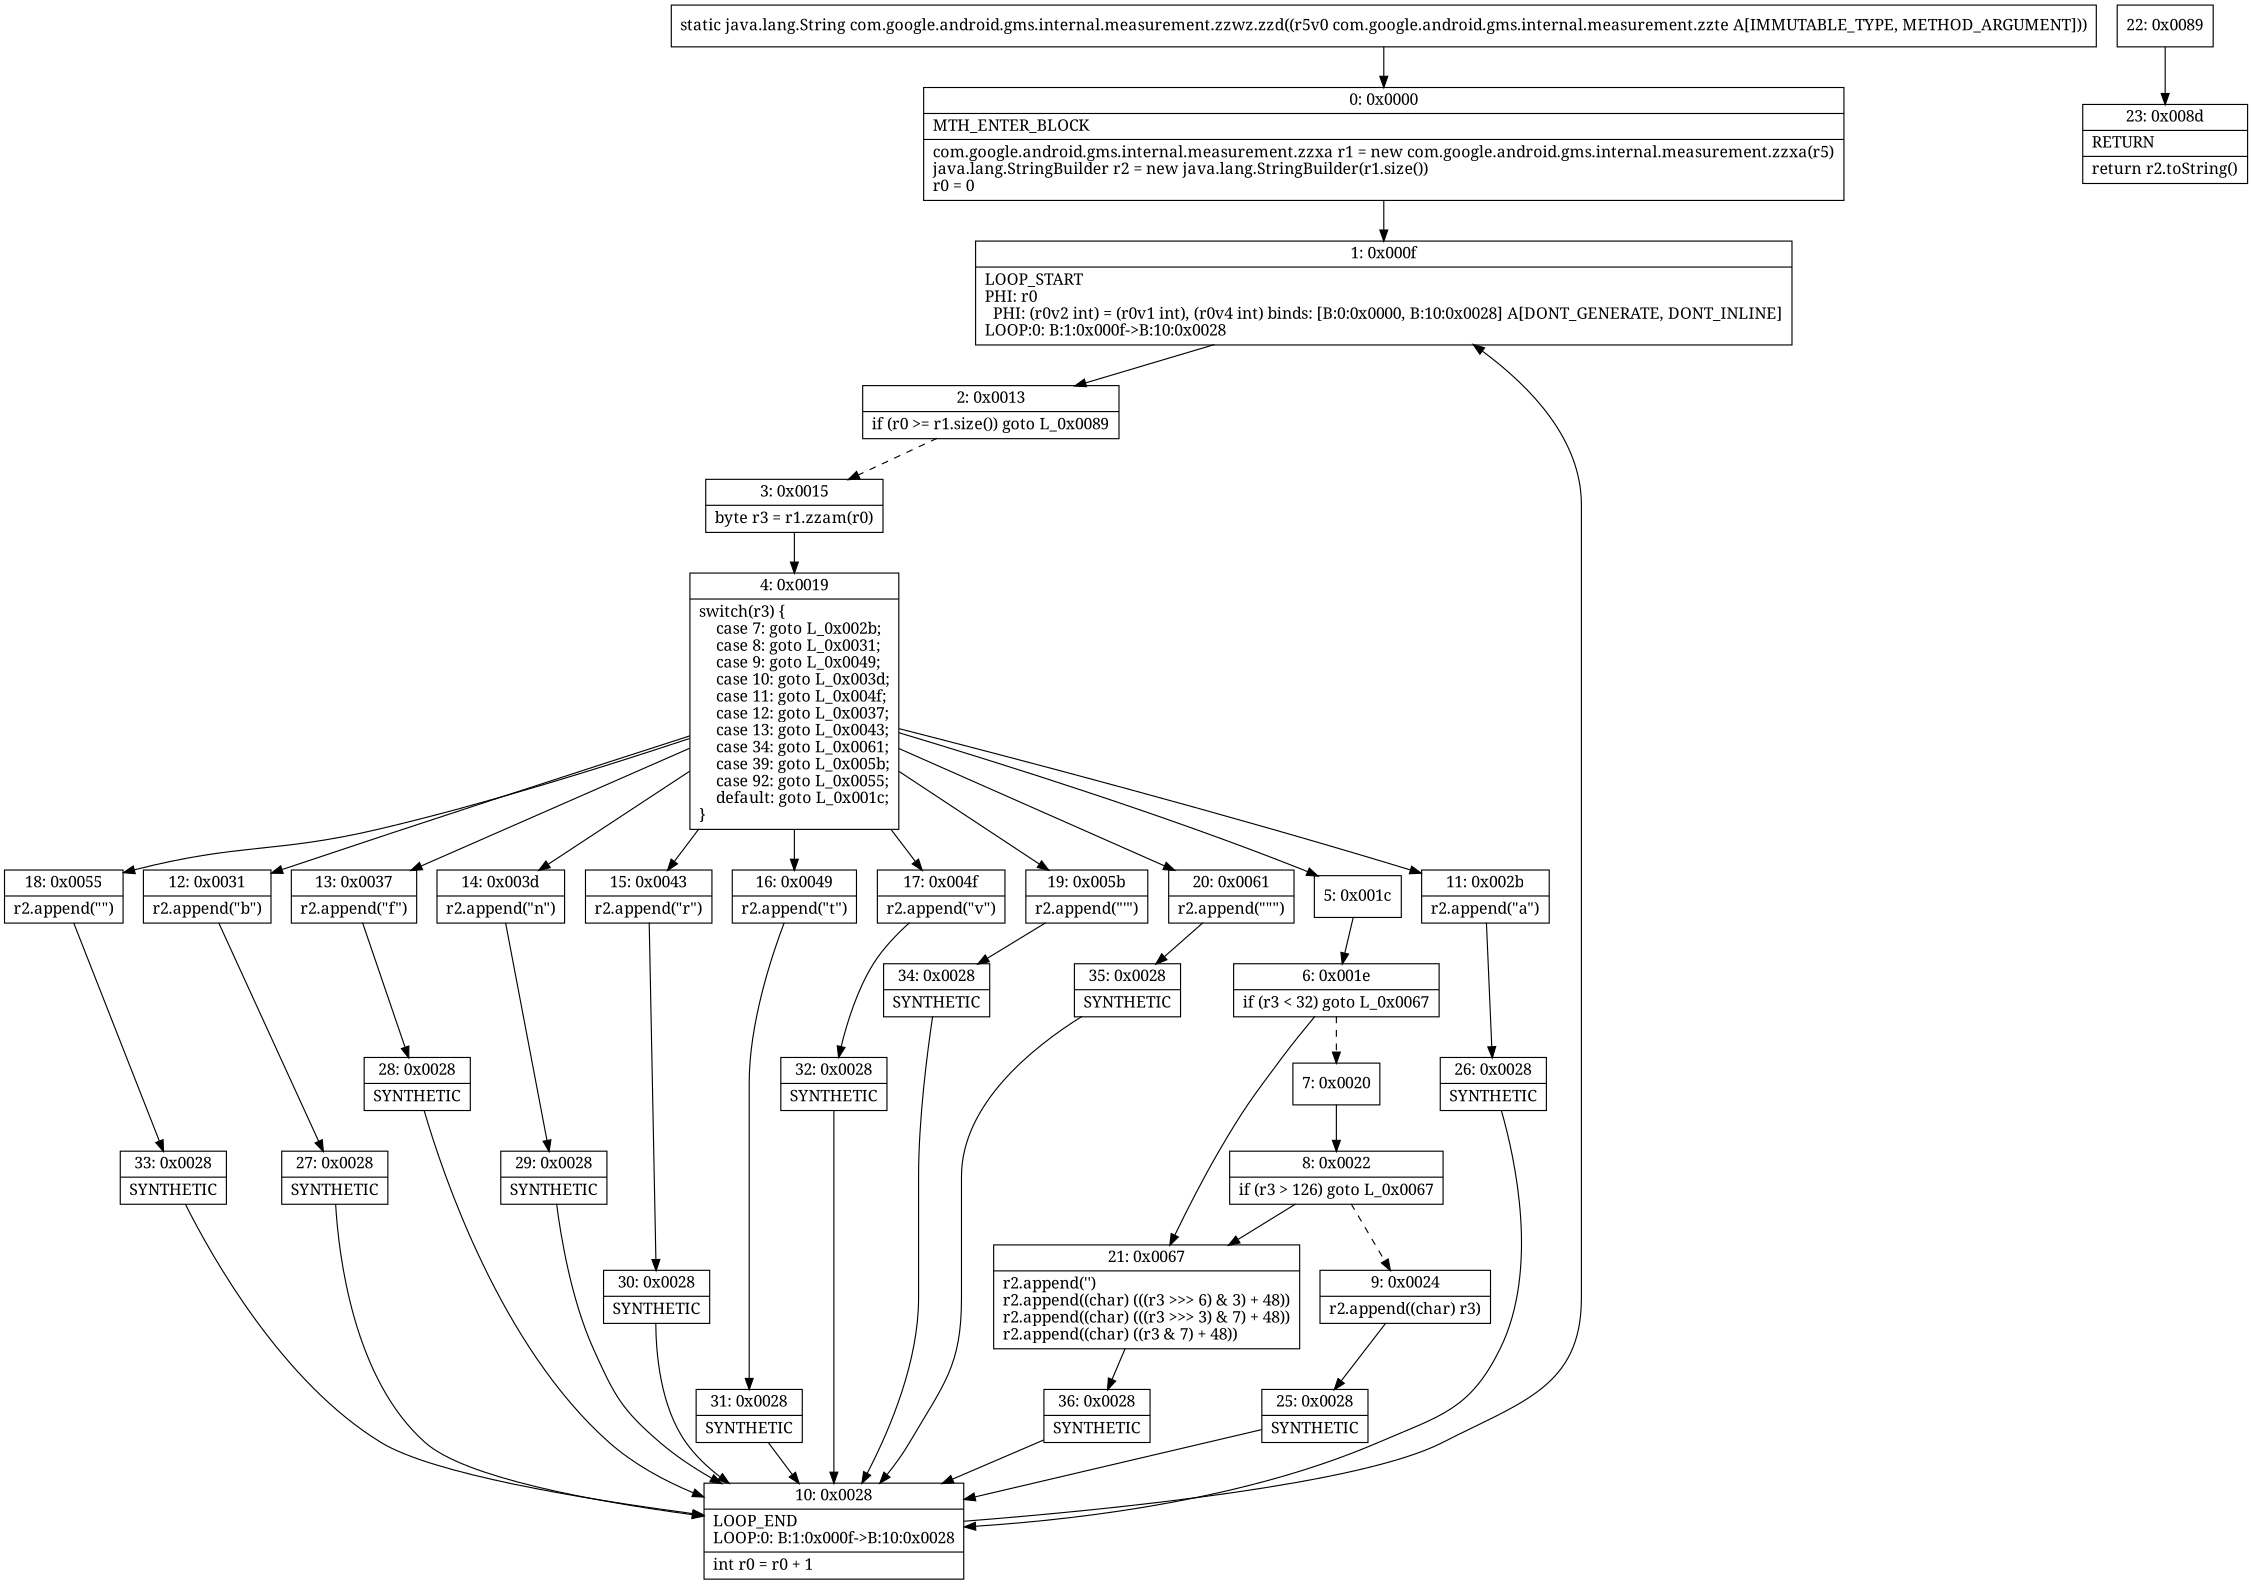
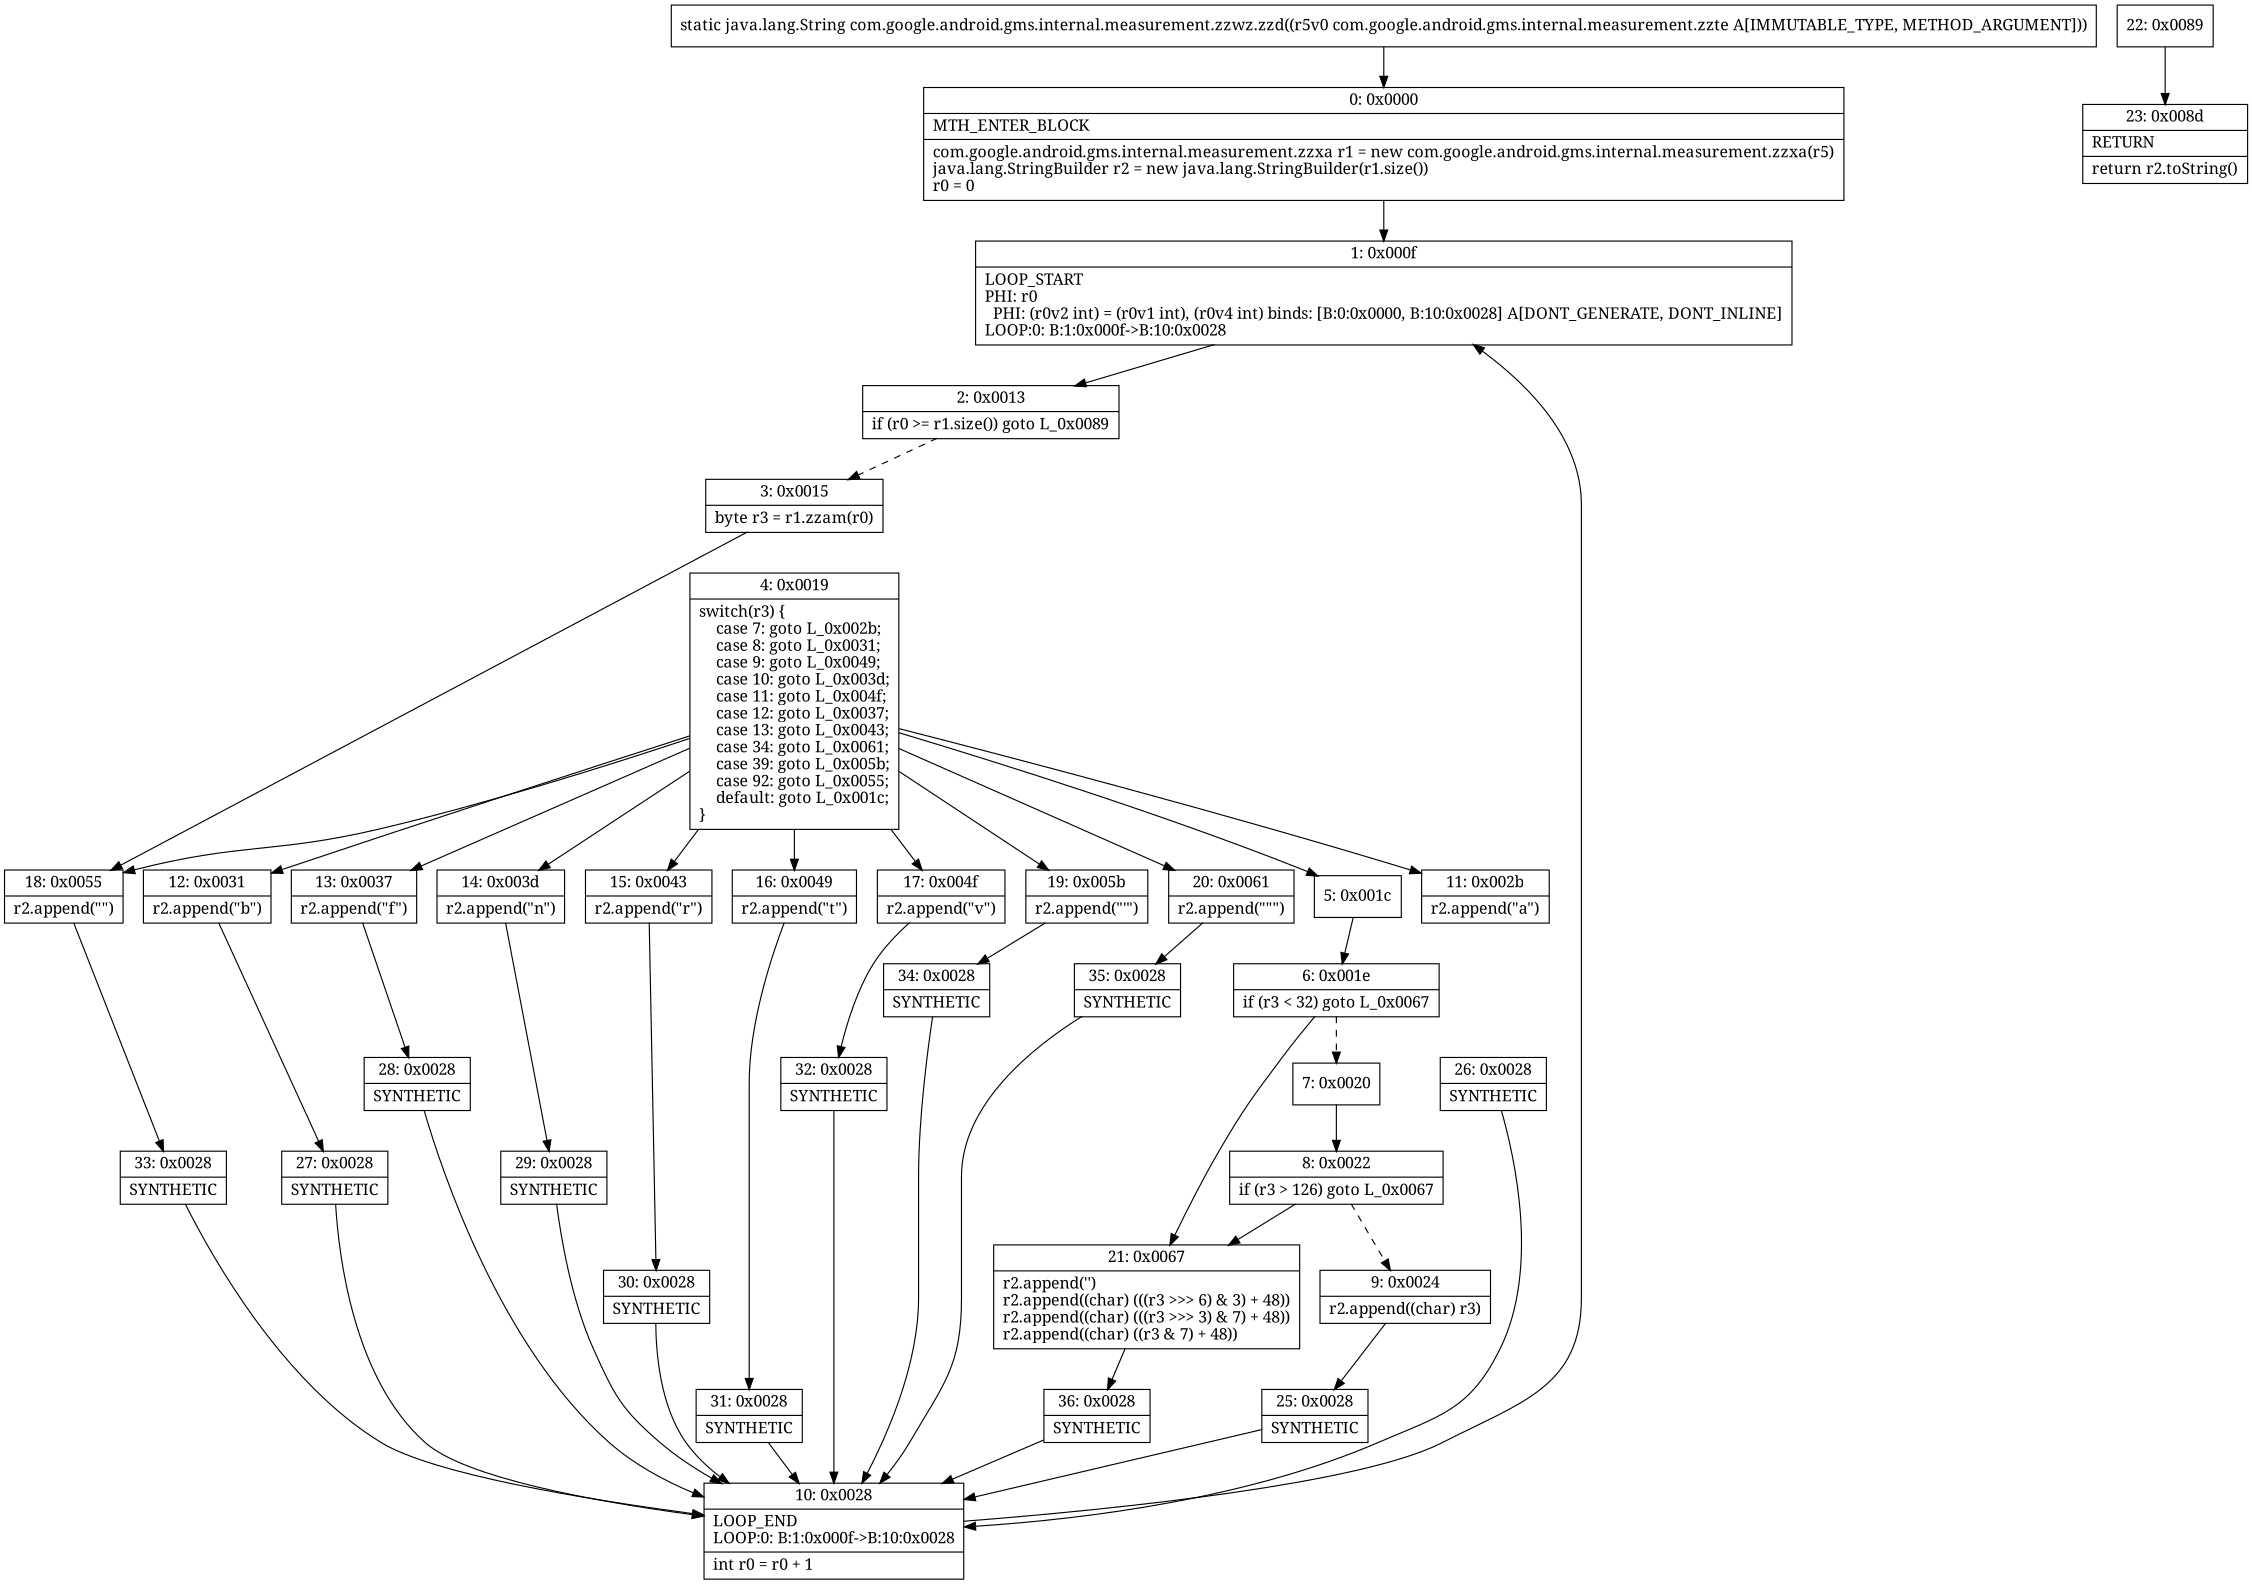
edge "3: 0x0015" -> "4: 0x0019": now "3: 0x0015" -> "18: 0x0055"
edge "11: 0x002b" -> "26: 0x0028": removed
